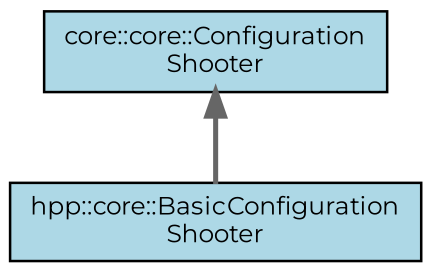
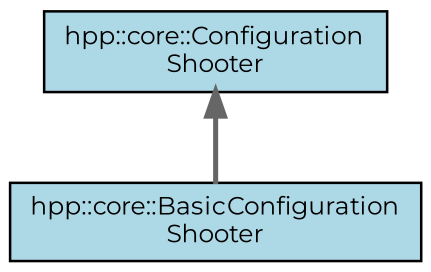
node "core::core::Configuration Shooter": label "core::core::Configuration Shooter" -> "hpp::core::Configuration Shooter"
